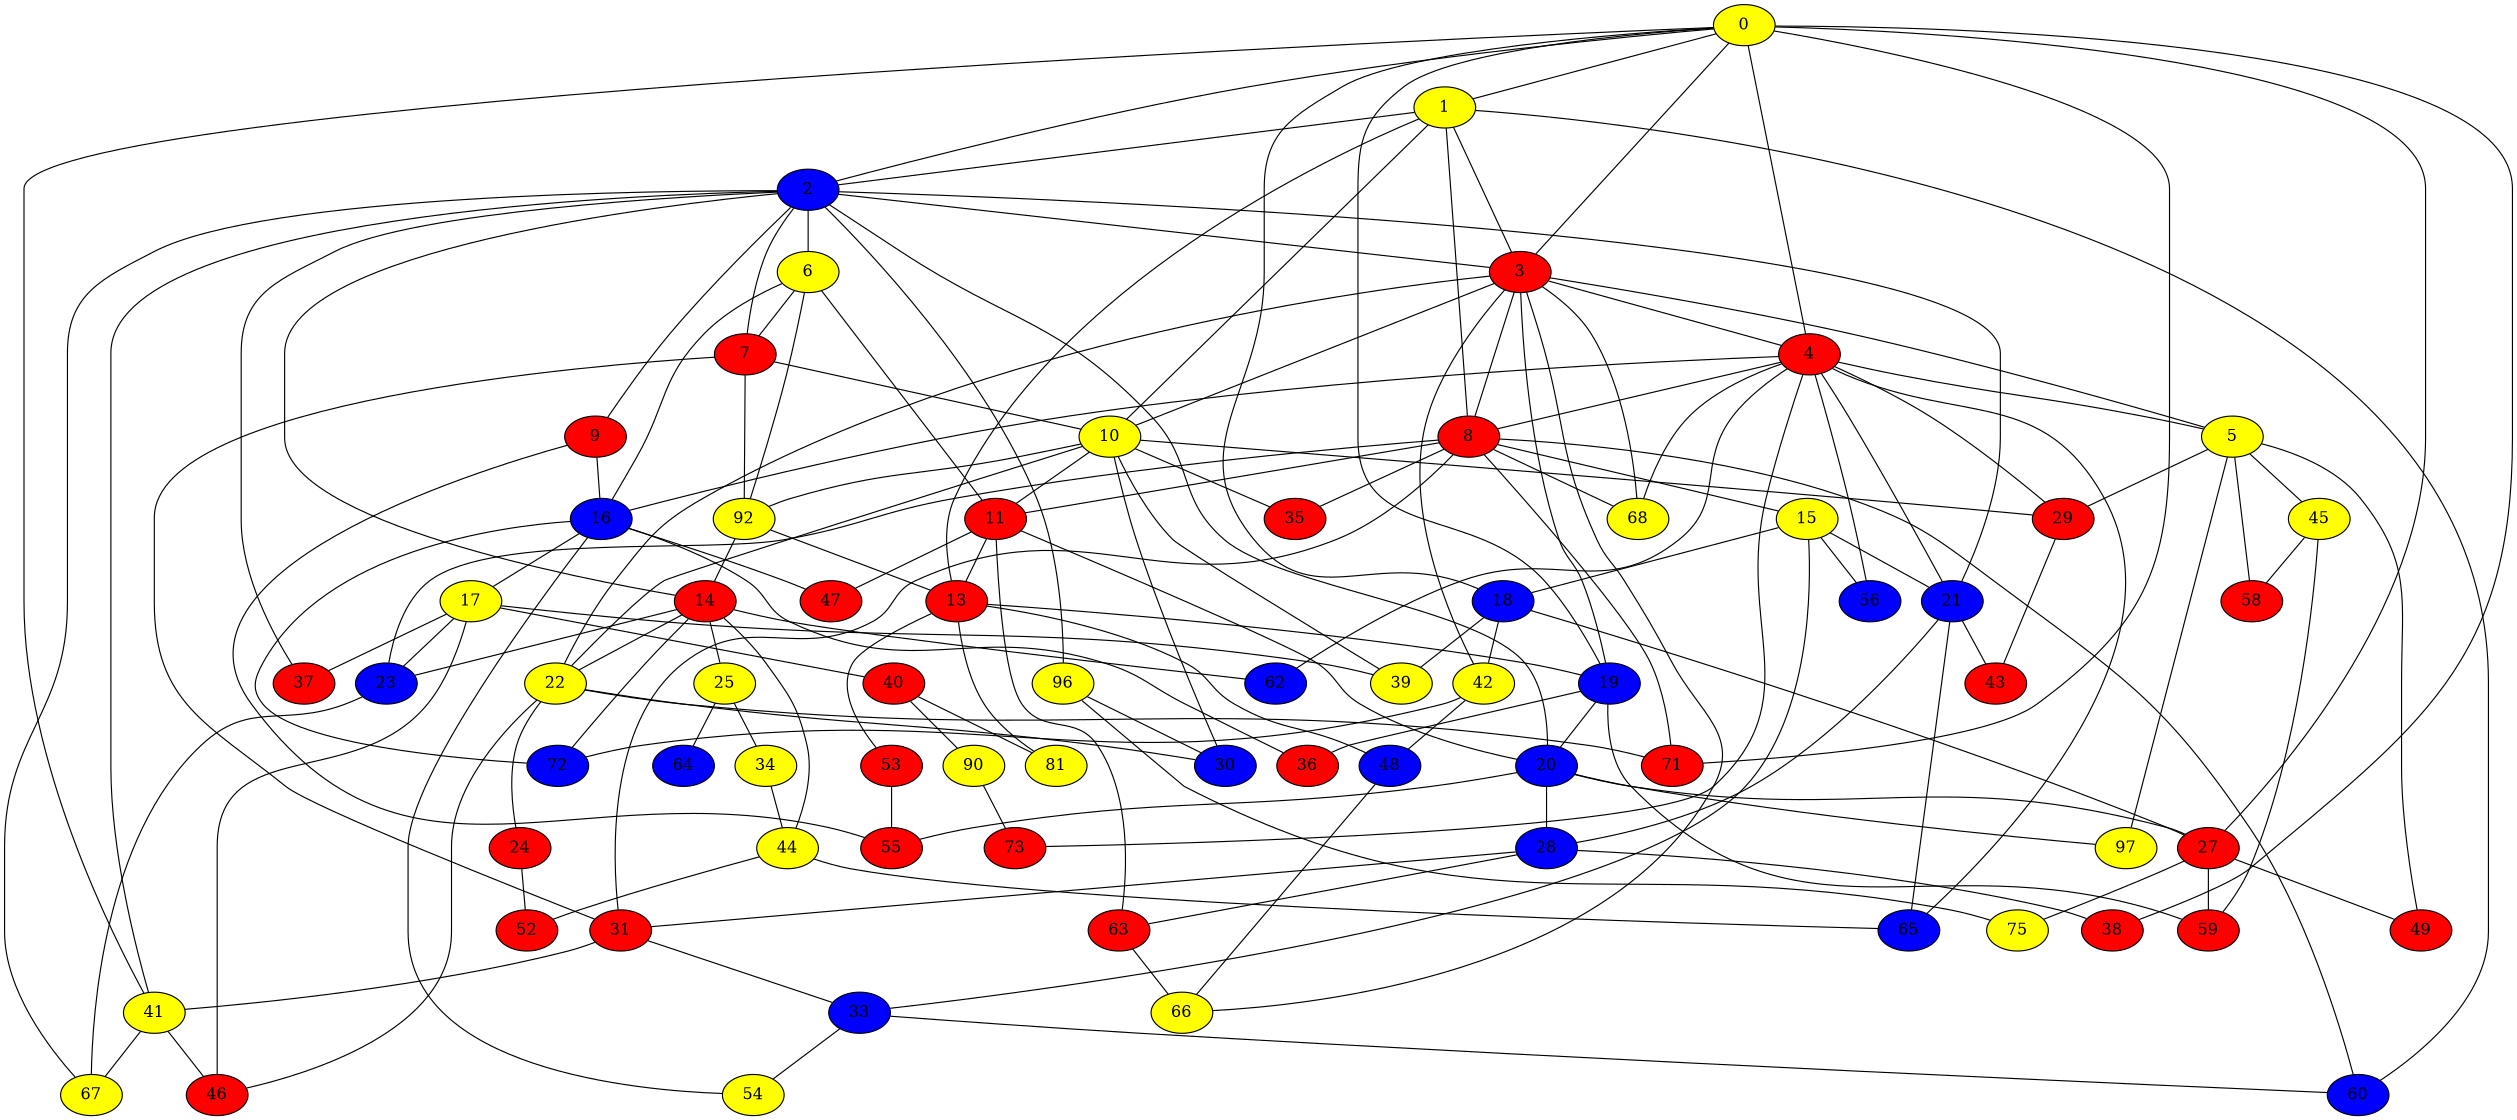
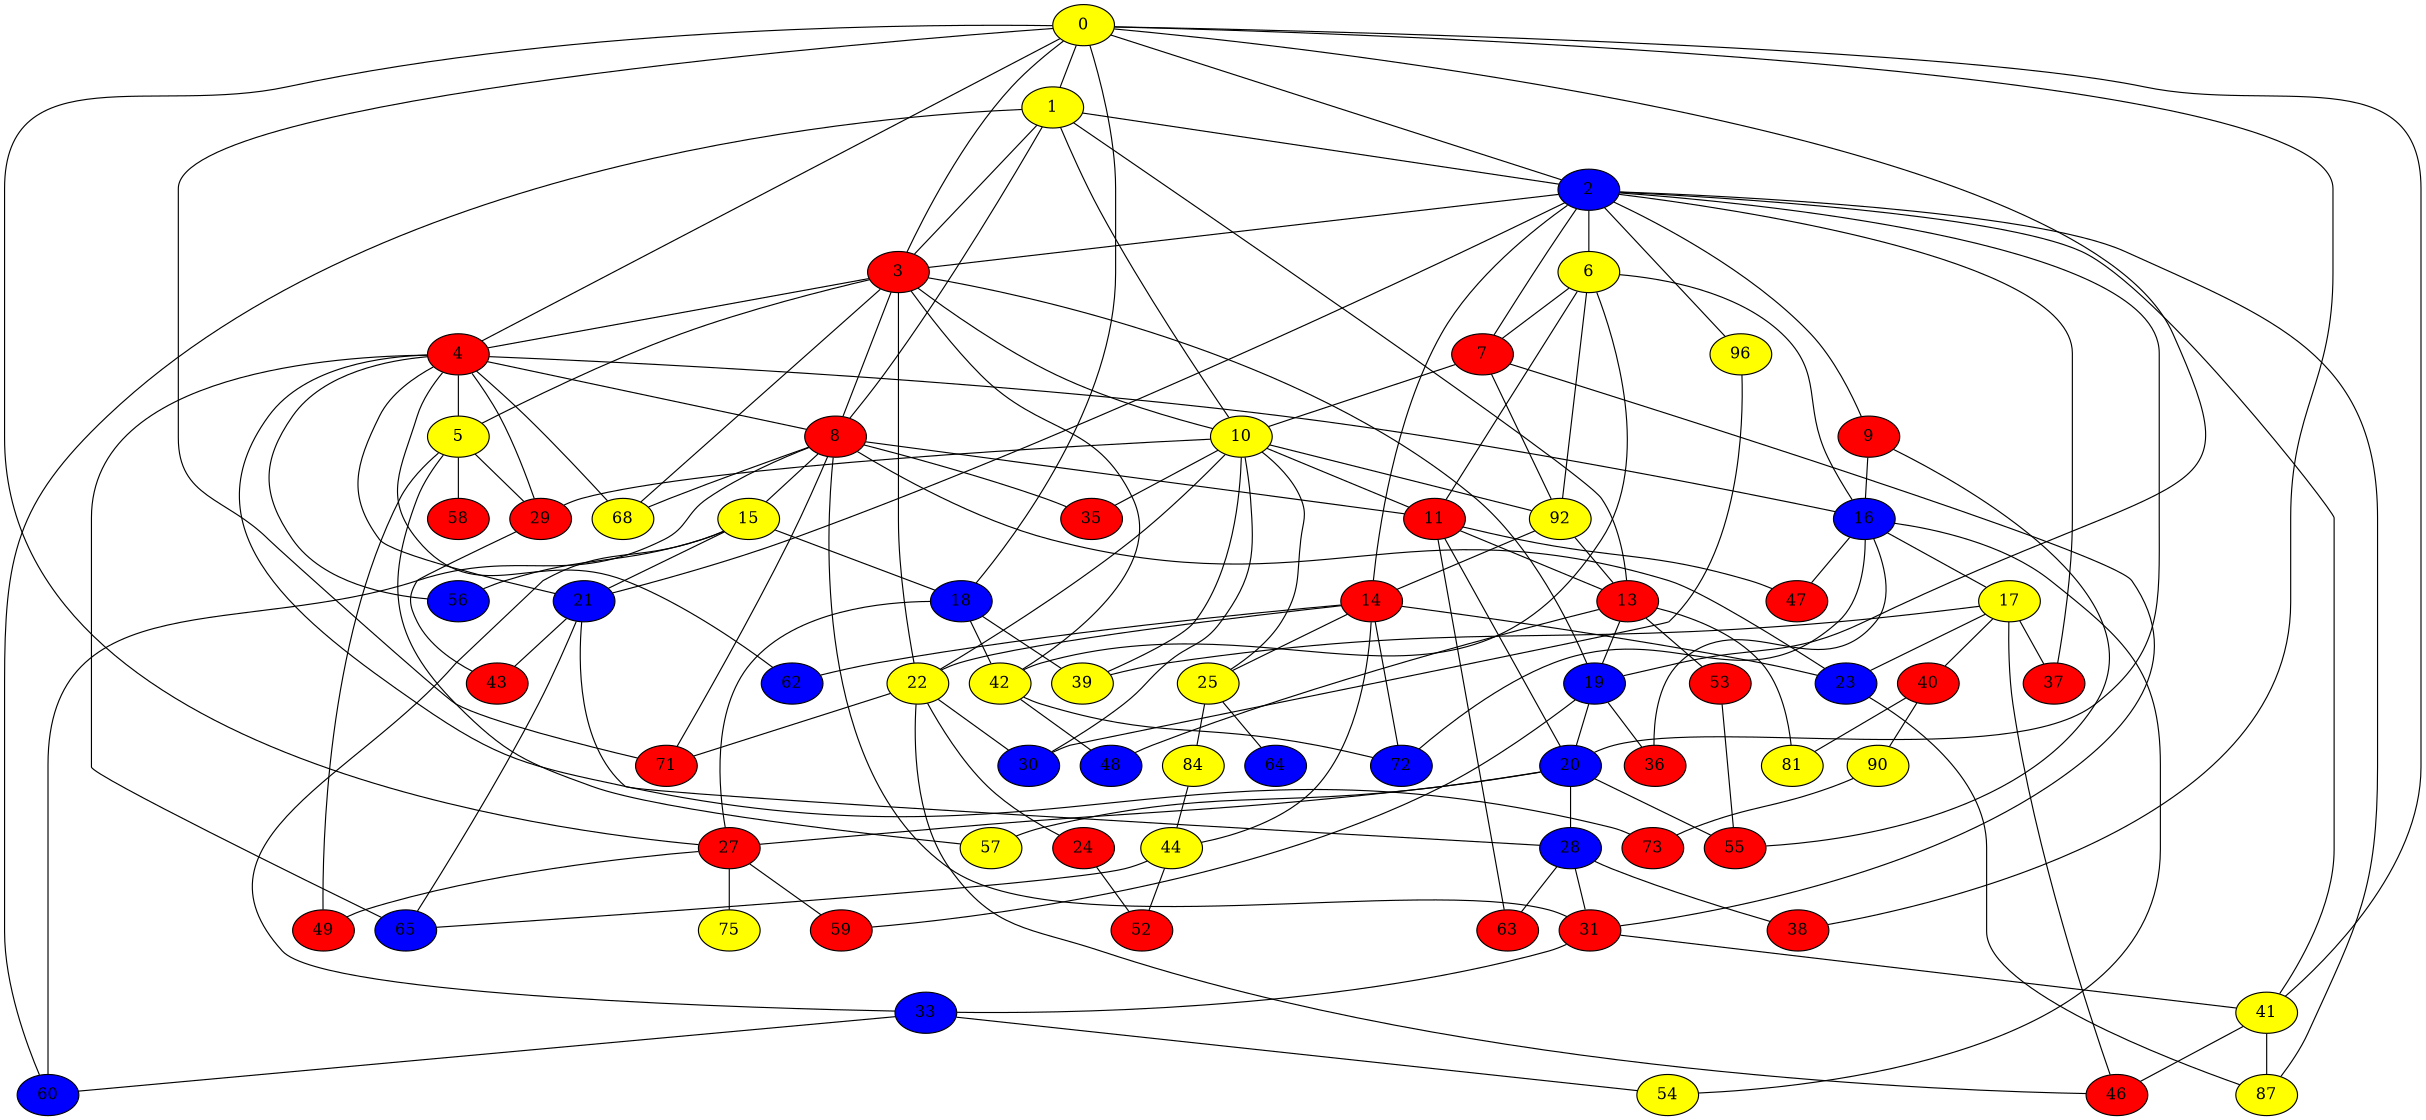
node "45": removed
edge "10" -- "25": added
edge "6" -- "42": added
node "34": label "34" -> "84"
node "97": label "97" -> "57"
edge "96" -- "75": removed
node "66": removed
node "67": label "67" -> "87"
